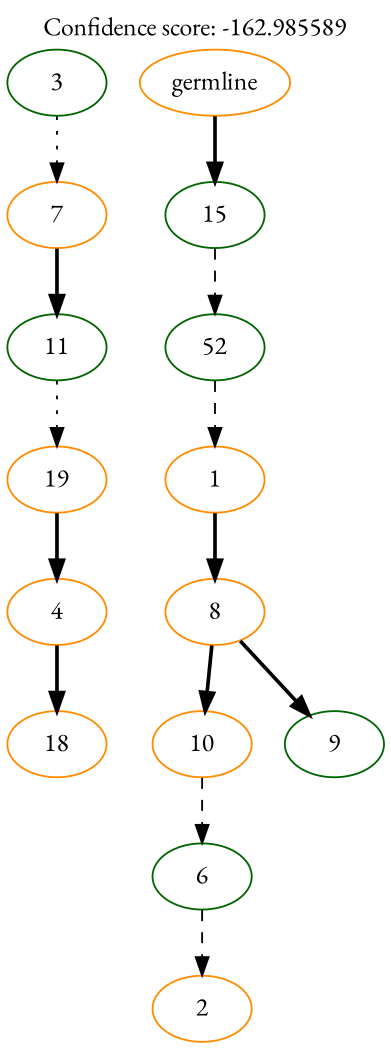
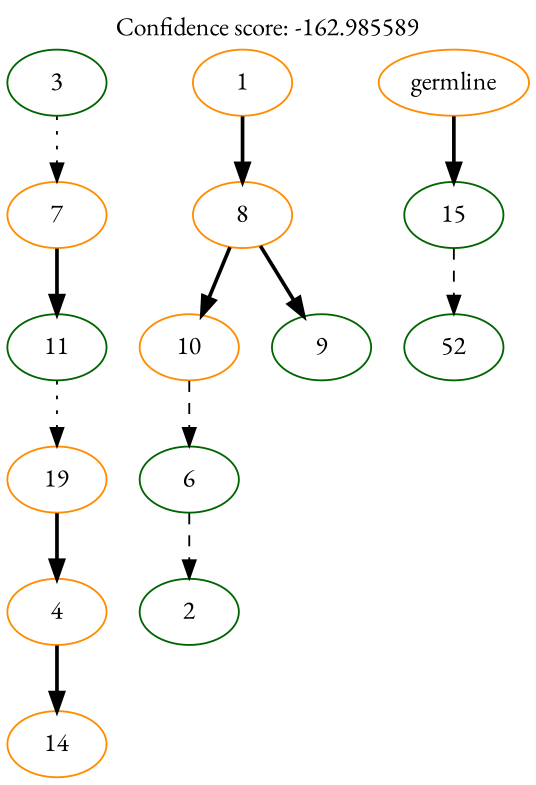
edge "52" -> "1": removed
node "18": label "18" -> "14"
node "2": color darkorange -> darkgreen
